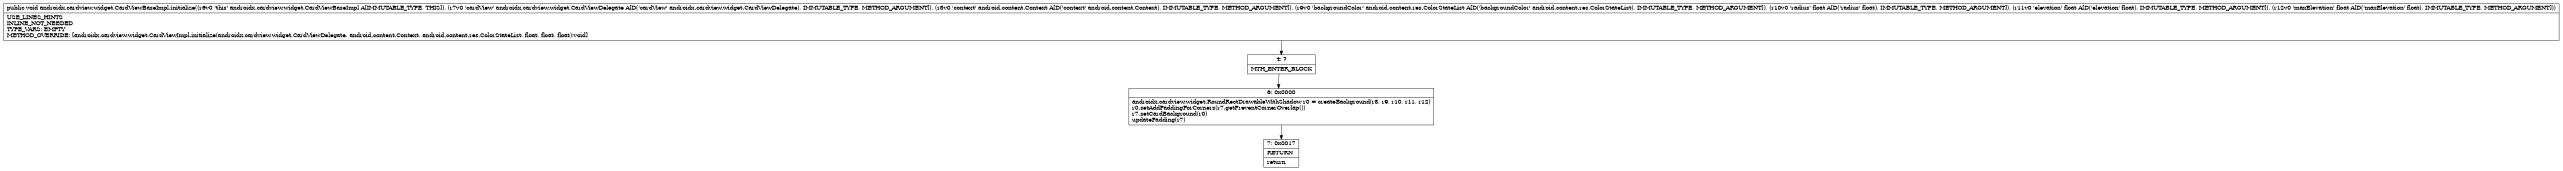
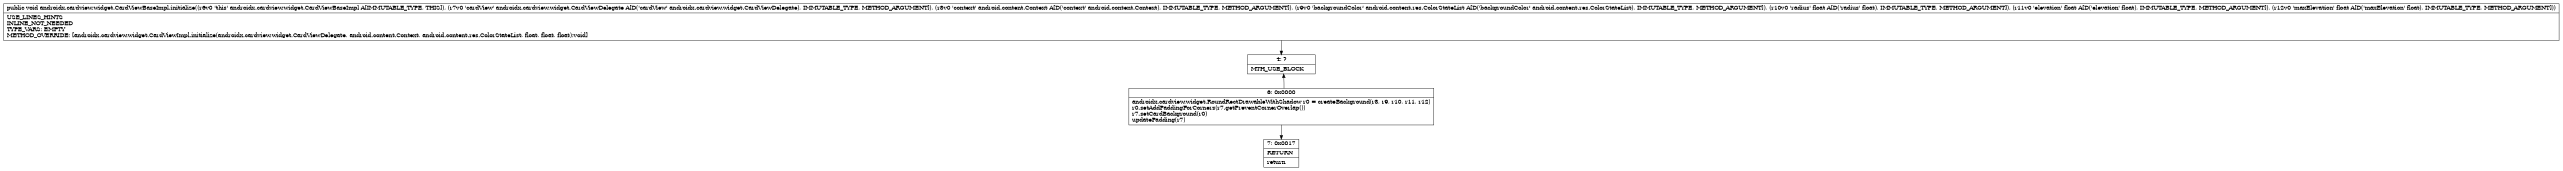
node "4: ?": text "MTH_ENTER_BLOCK" -> "MTH_USE_BLOCK"
edge "4: ?" -> "6: 0x0000": reversed
